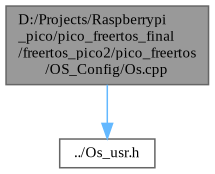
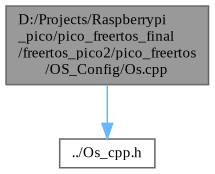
node "../Os_usr.h": label "../Os_usr.h" -> "../Os_cpp.h"
